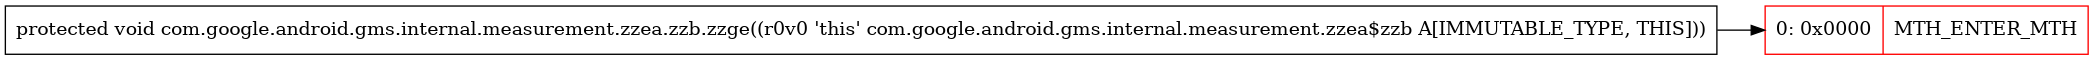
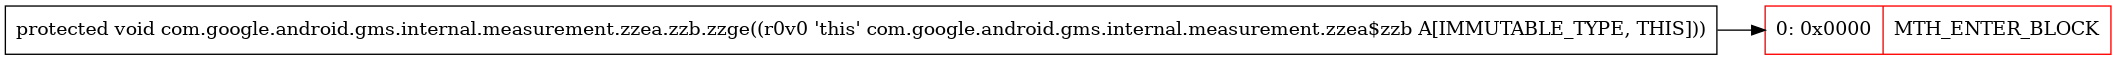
node "0: 0x0000": text "MTH_ENTER_MTH" -> "MTH_ENTER_BLOCK"
